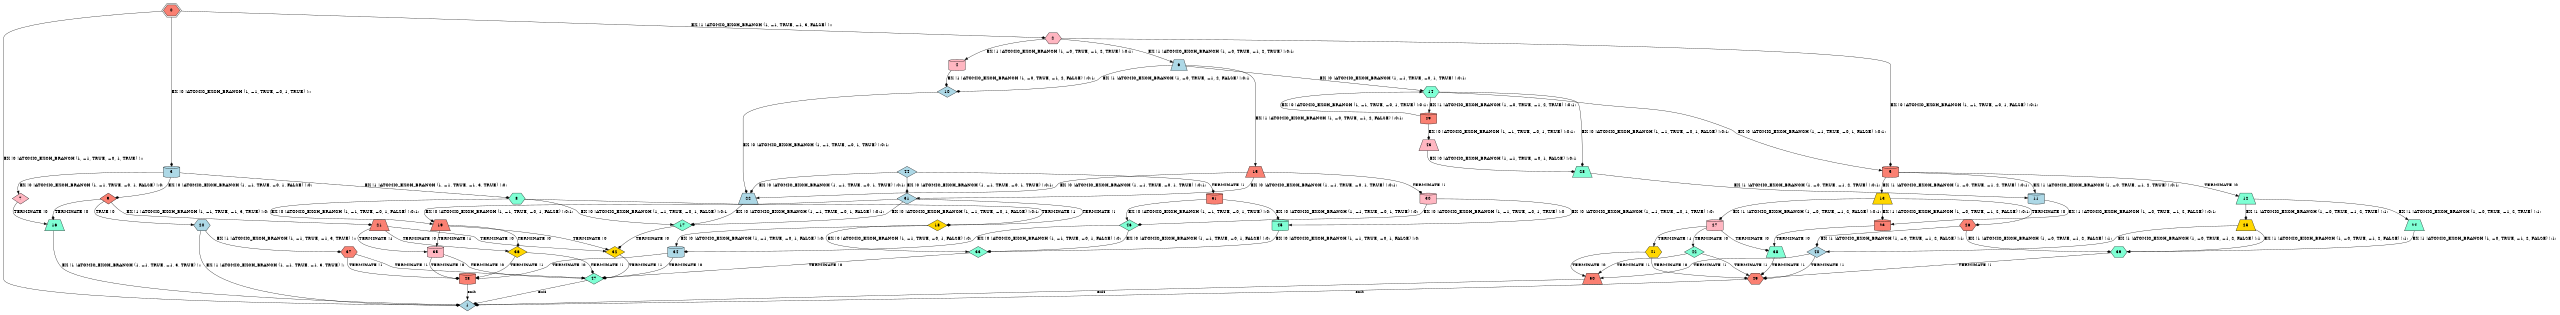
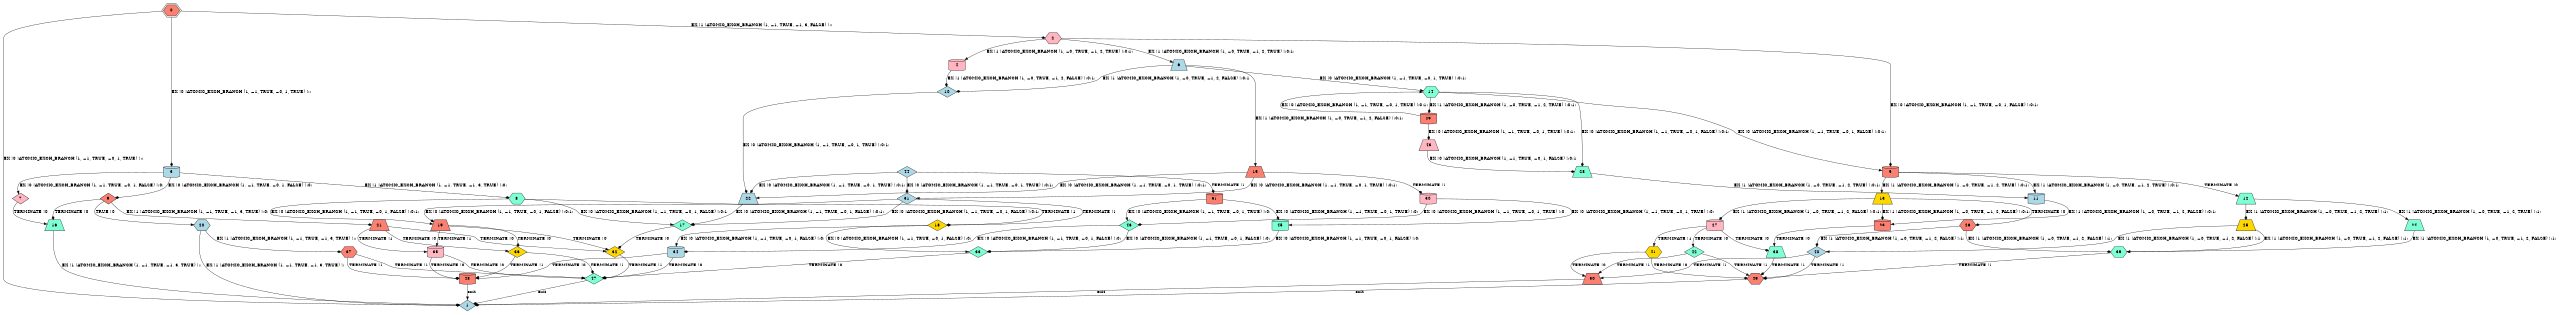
edge "14" -> "29": arrowhead normal -> diamond
